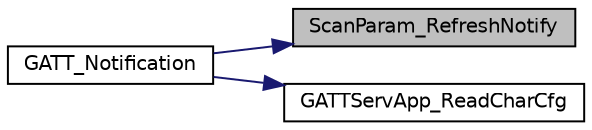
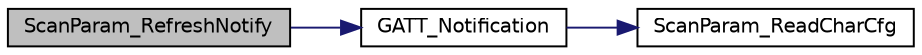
edge "GATT_Notification" -> "ScanParam_RefreshNotify": reversed
node "GATTServApp_ReadCharCfg": label "GATTServApp_ReadCharCfg" -> "ScanParam_ReadCharCfg"
